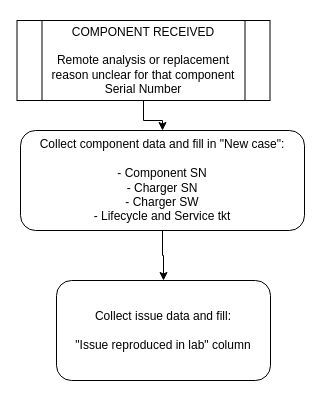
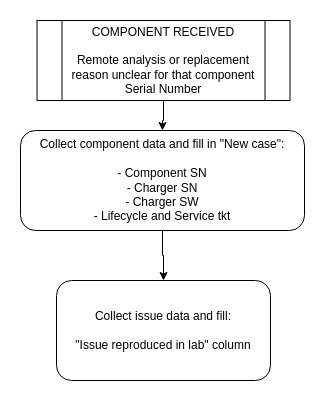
node "COMPONENT RECEIVED Remote analysis or replacement reason unclear for that component Serial Number": moved (144, 61) -> (164, 61)
